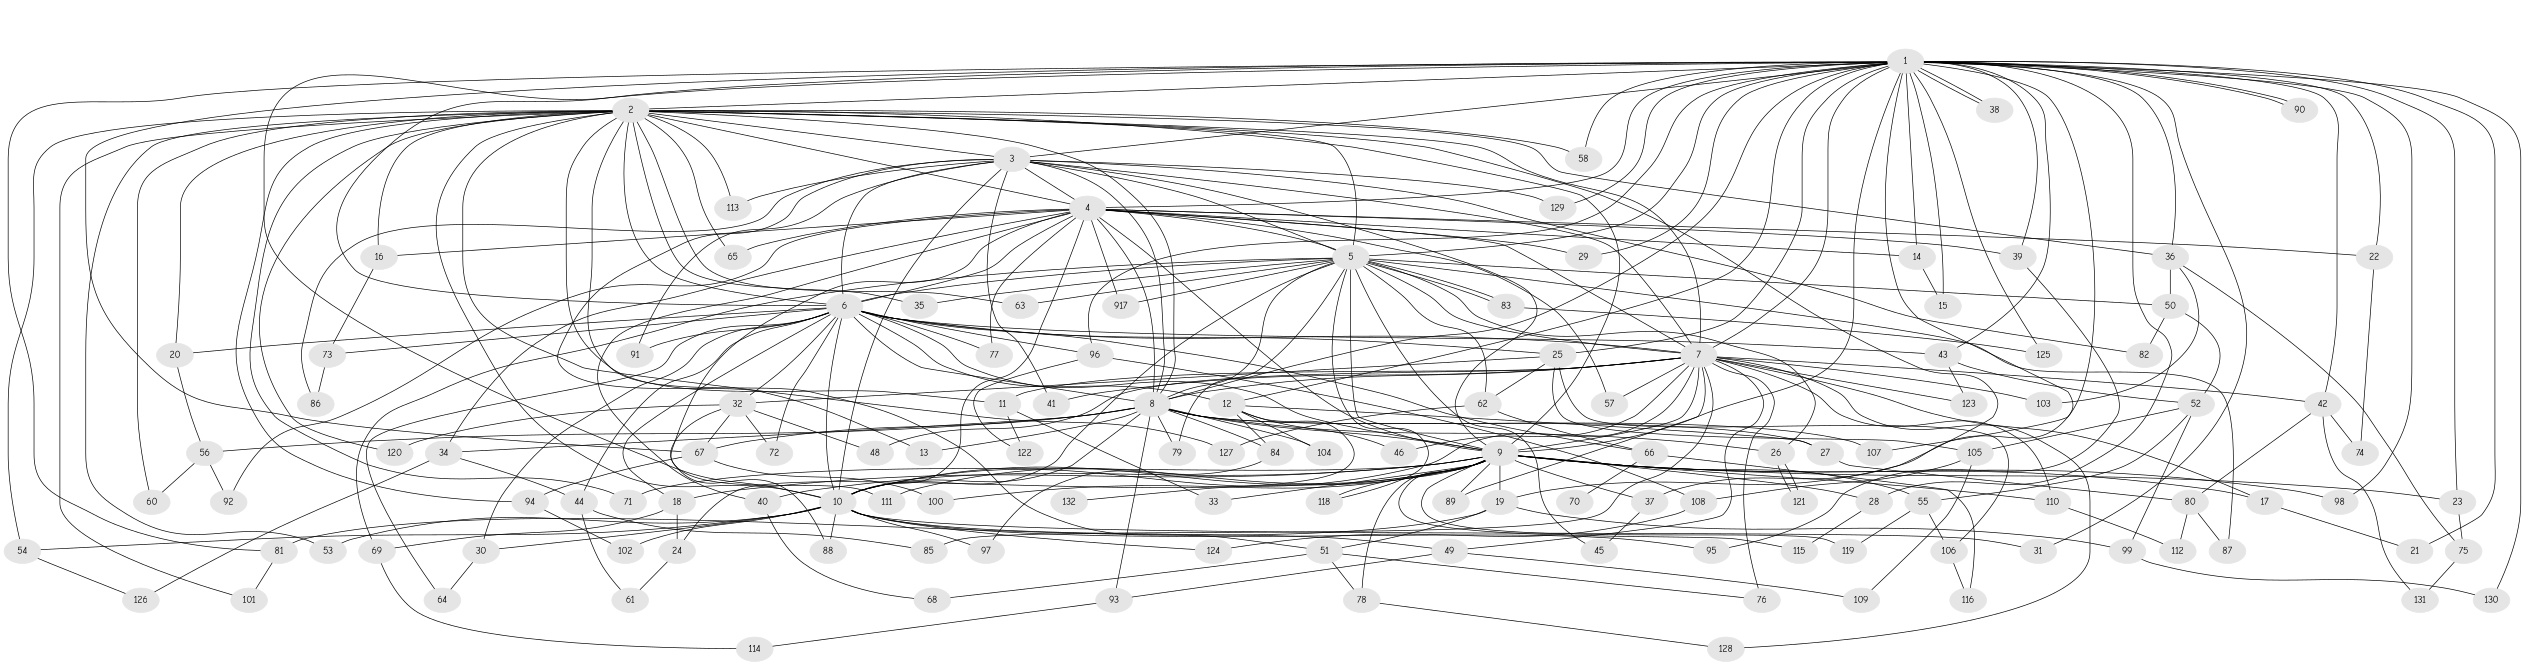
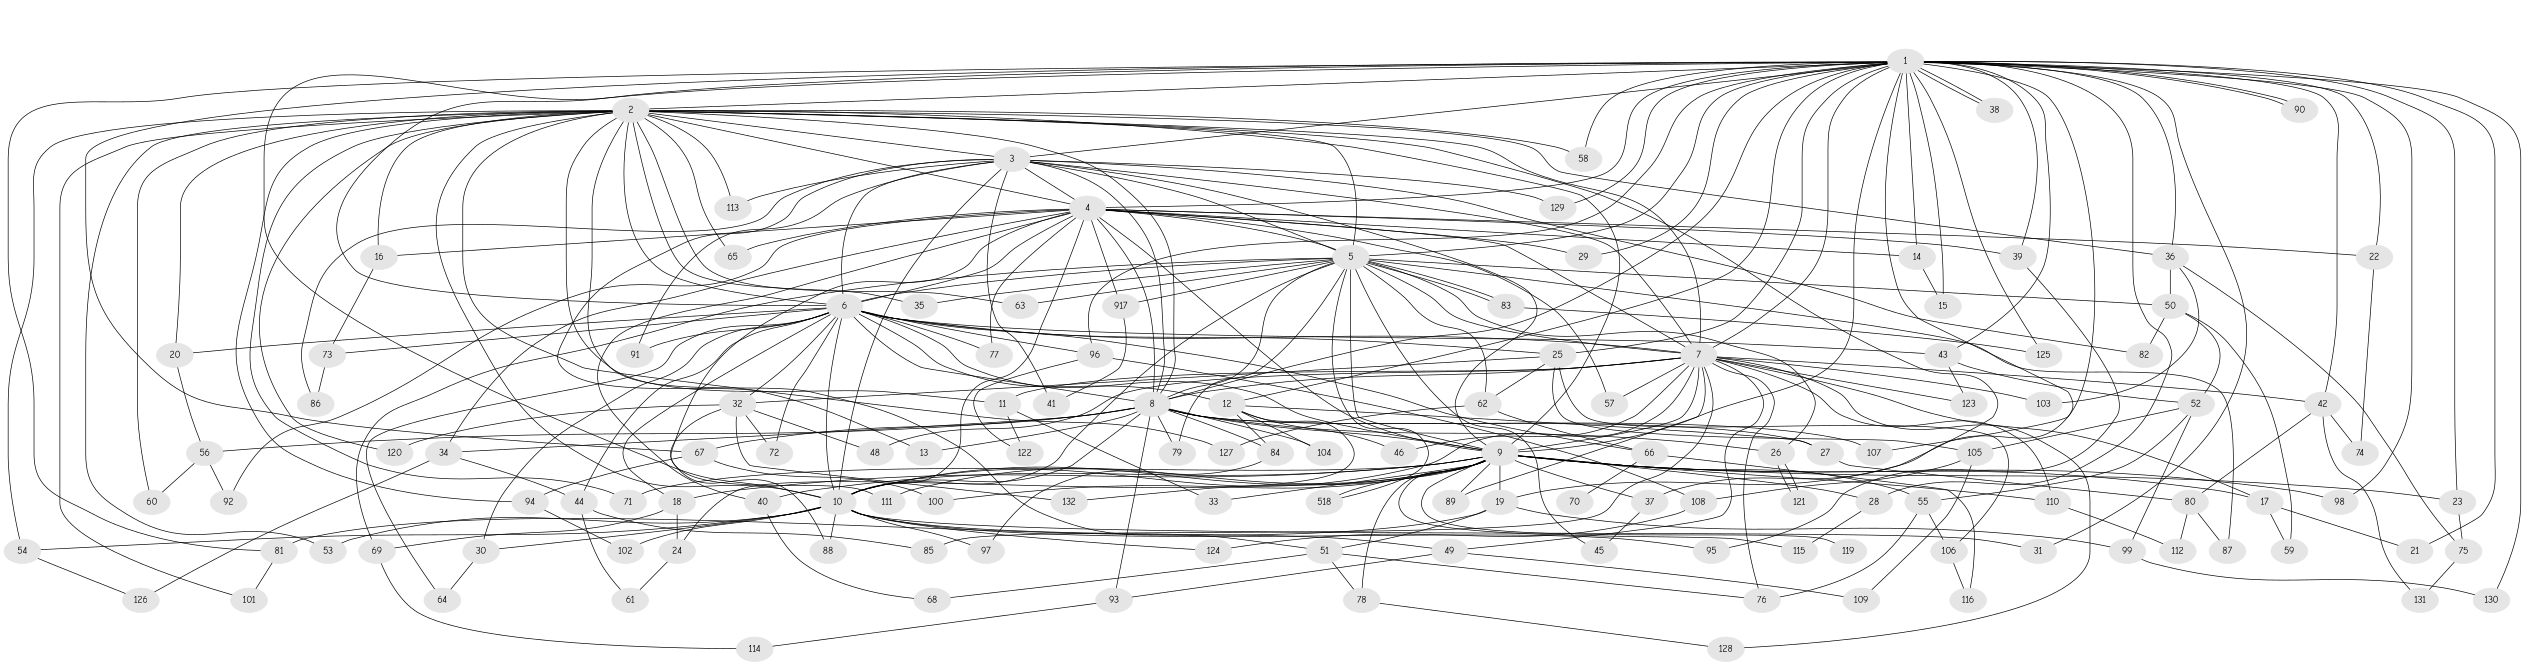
edge "7" -- "41": now "917" -- "41"
edge "32" -- "67": now "32" -- "132"
node "118": label "118" -> "518"
edge "55" -- "119": now "55" -- "76"
node "59": added
